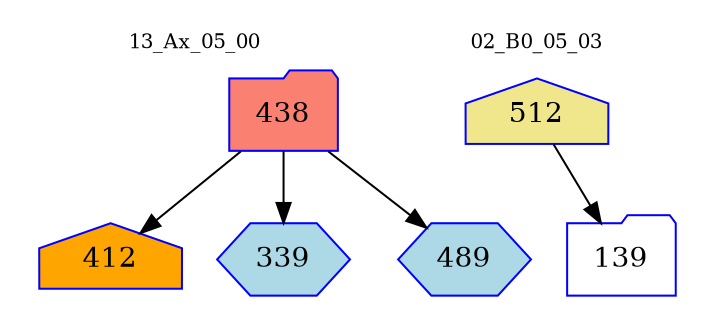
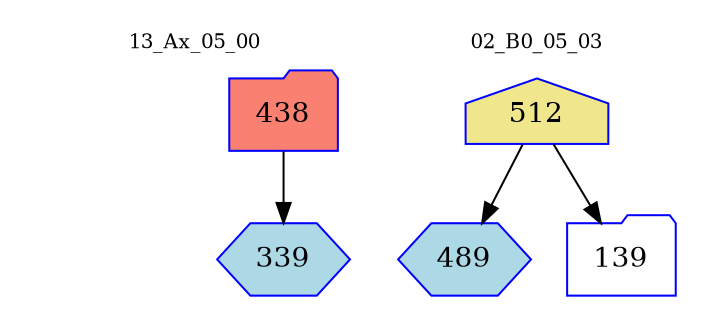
edge "438" -> "489": now "512" -> "489"
node "412": removed
